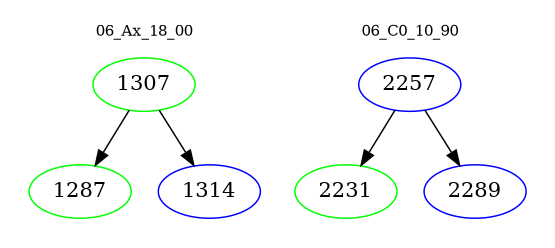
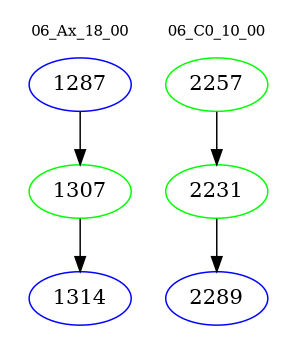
cluster "06_C0_10_90": label "06_C0_10_90" -> "06_C0_10_00"
node "2257": color blue -> green
edge "1307" -> "1287": reversed
edge "2257" -> "2289": now "2231" -> "2289"
node "1287": color green -> blue
